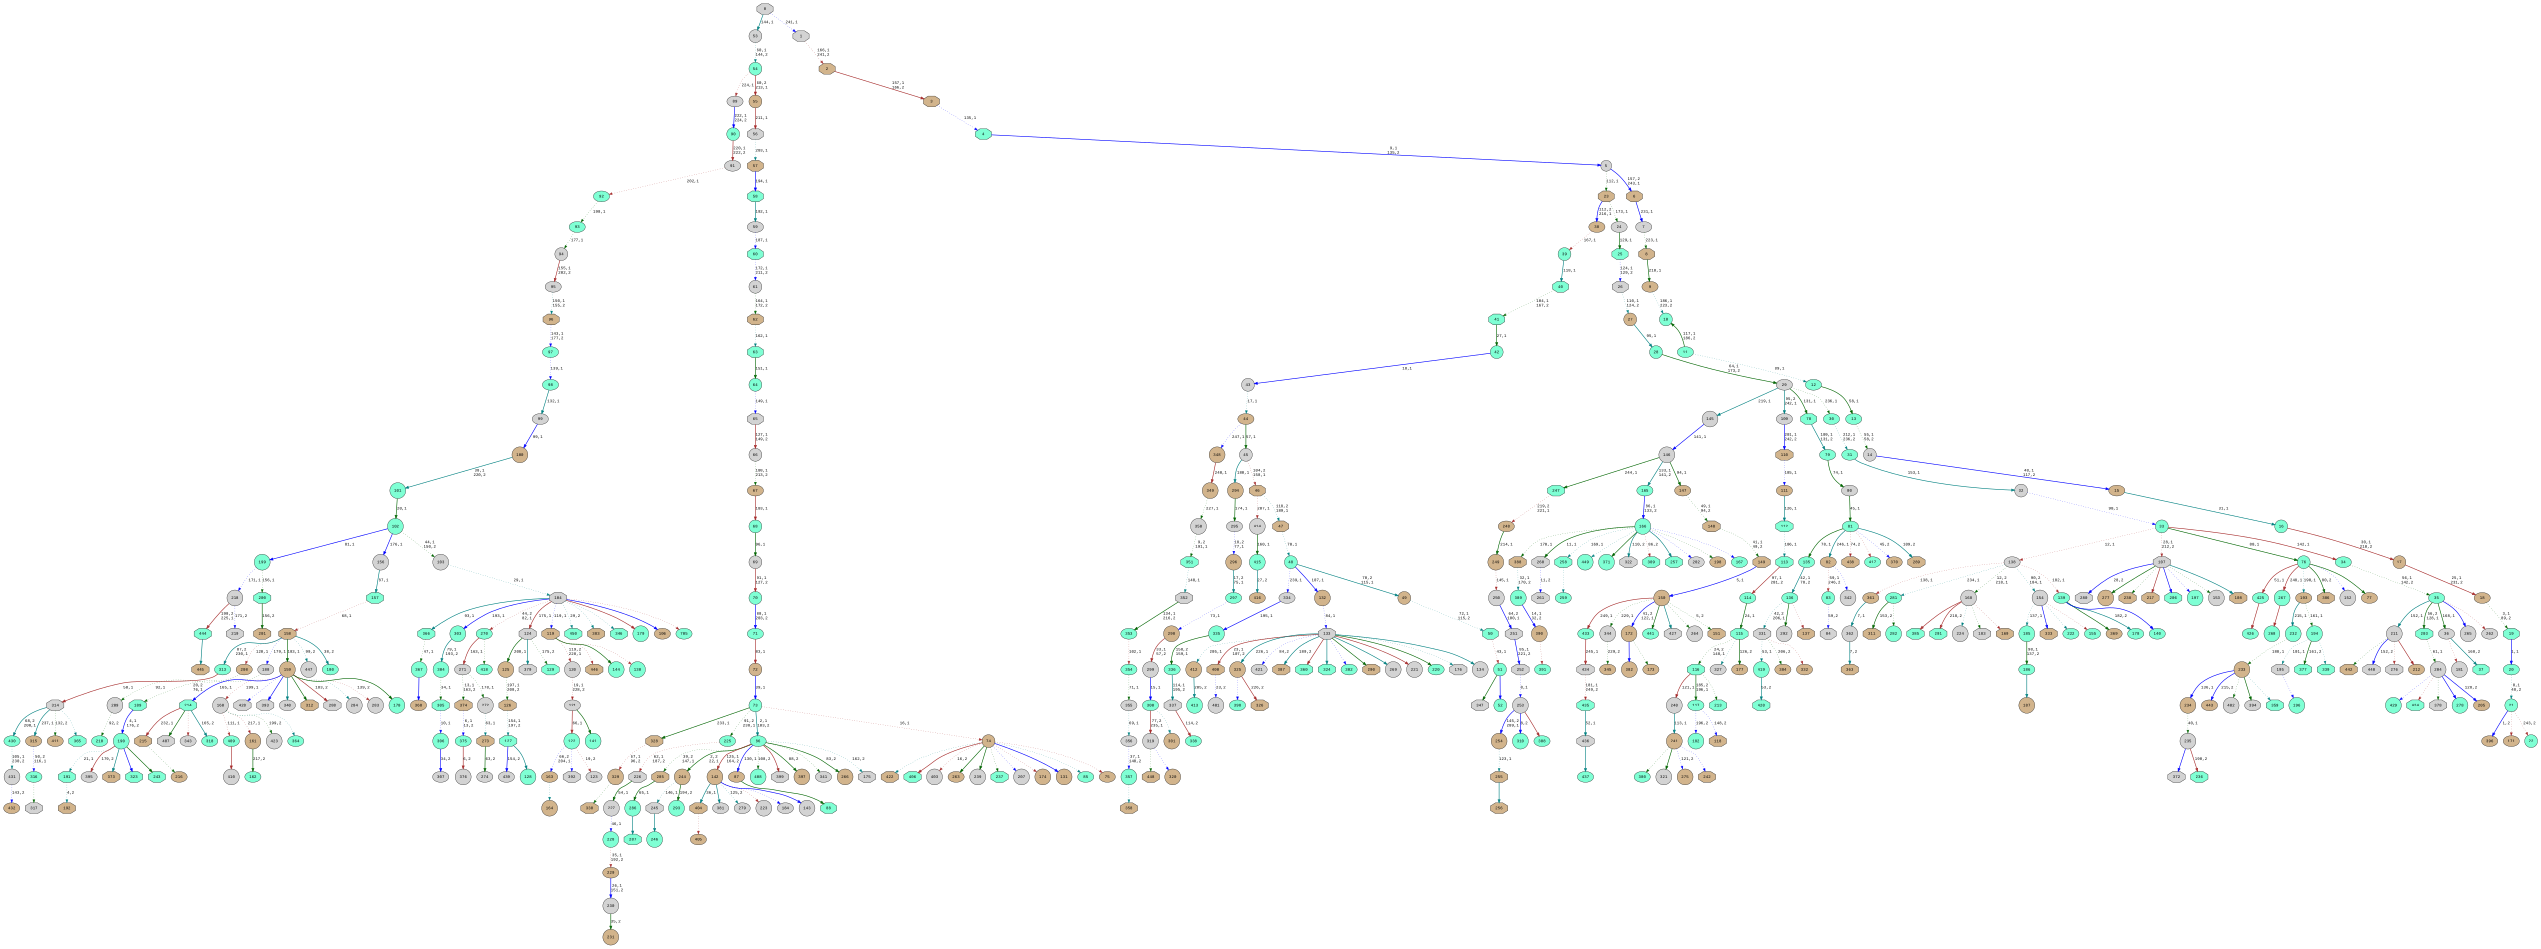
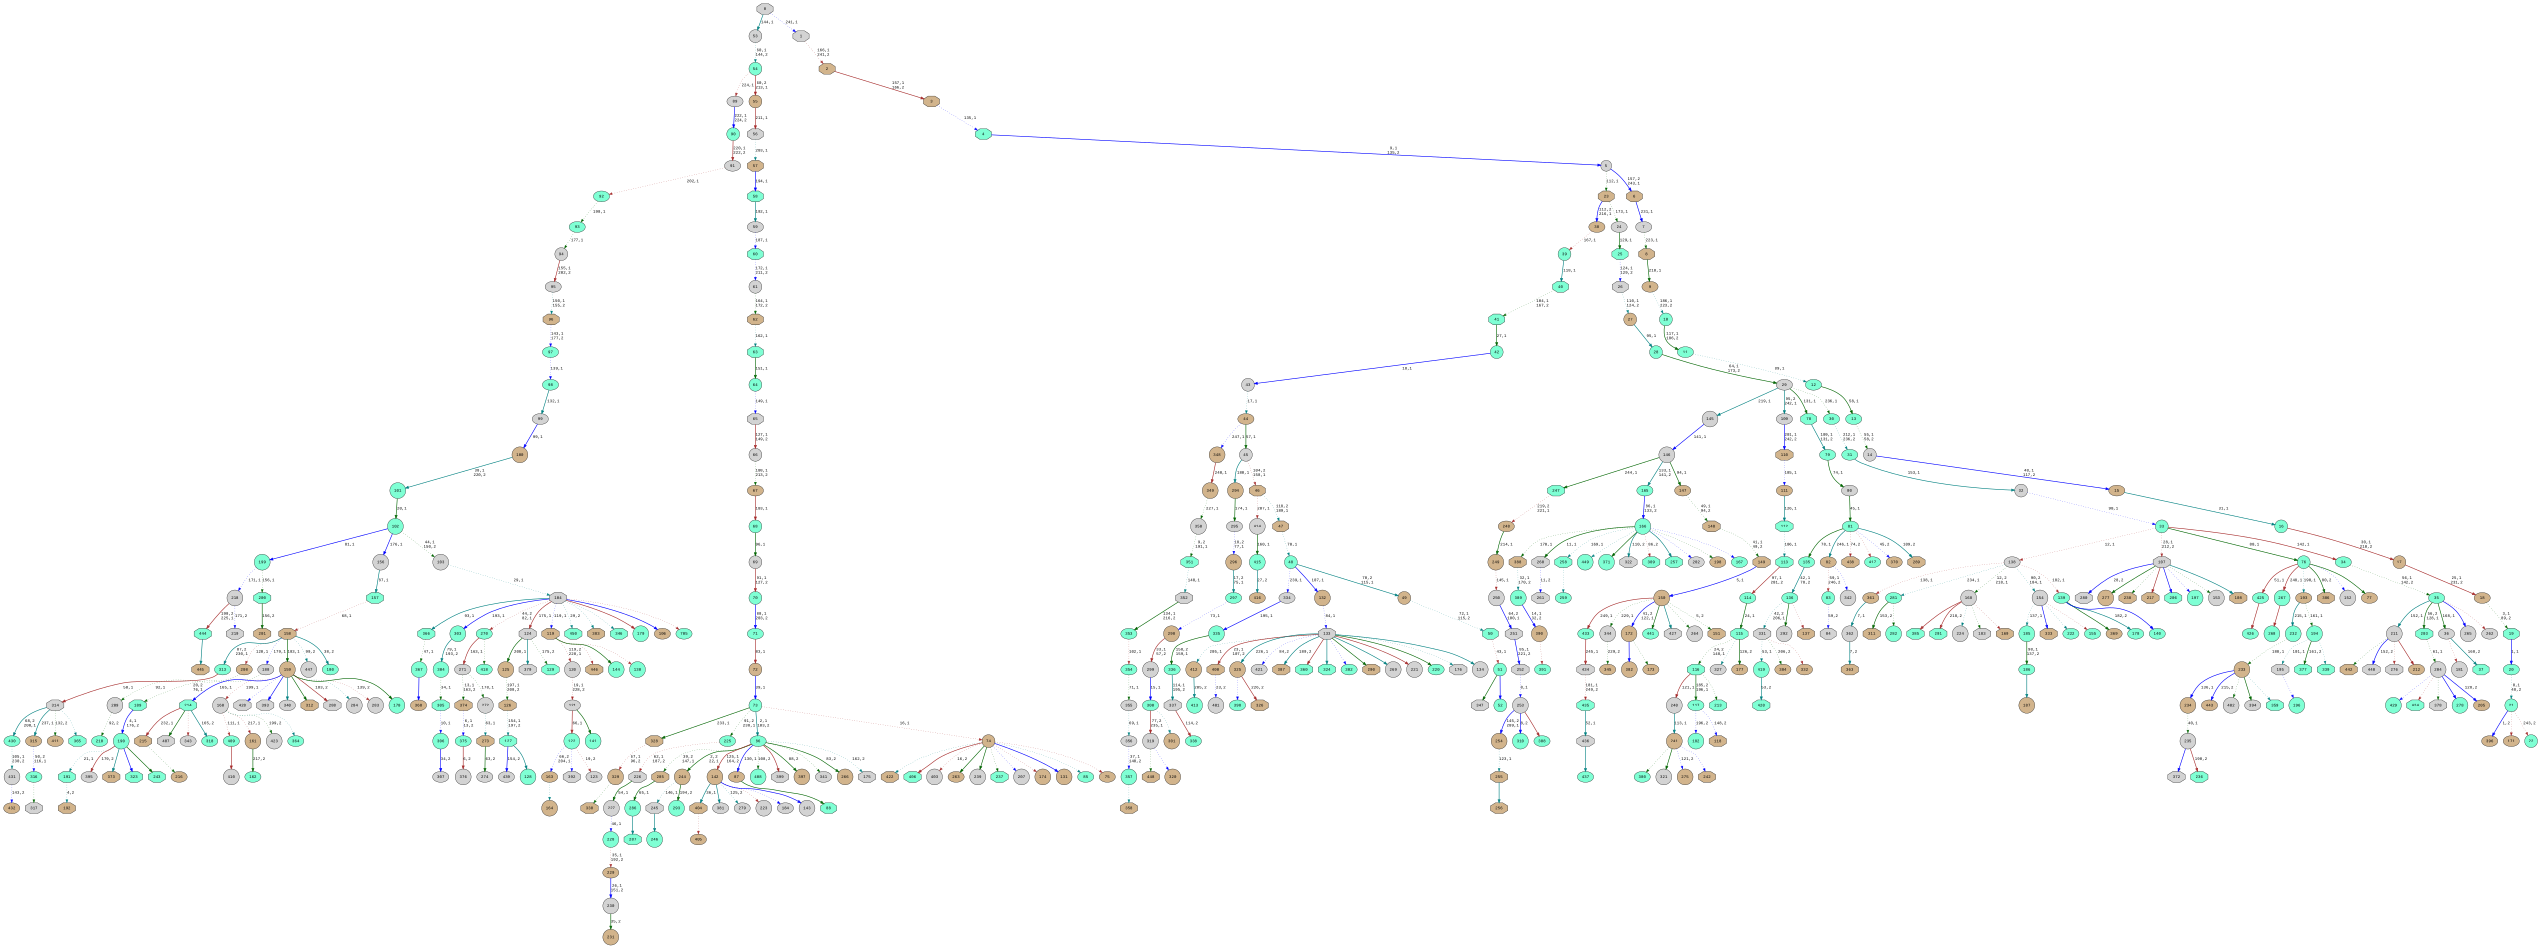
edge "11" -> "10": reversed
